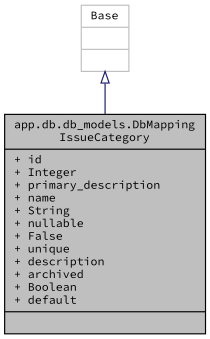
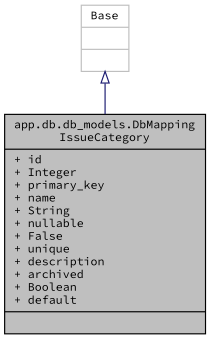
node "app.db.db_models.DbMapping": text "+ primary_description" -> "+ primary_key"
